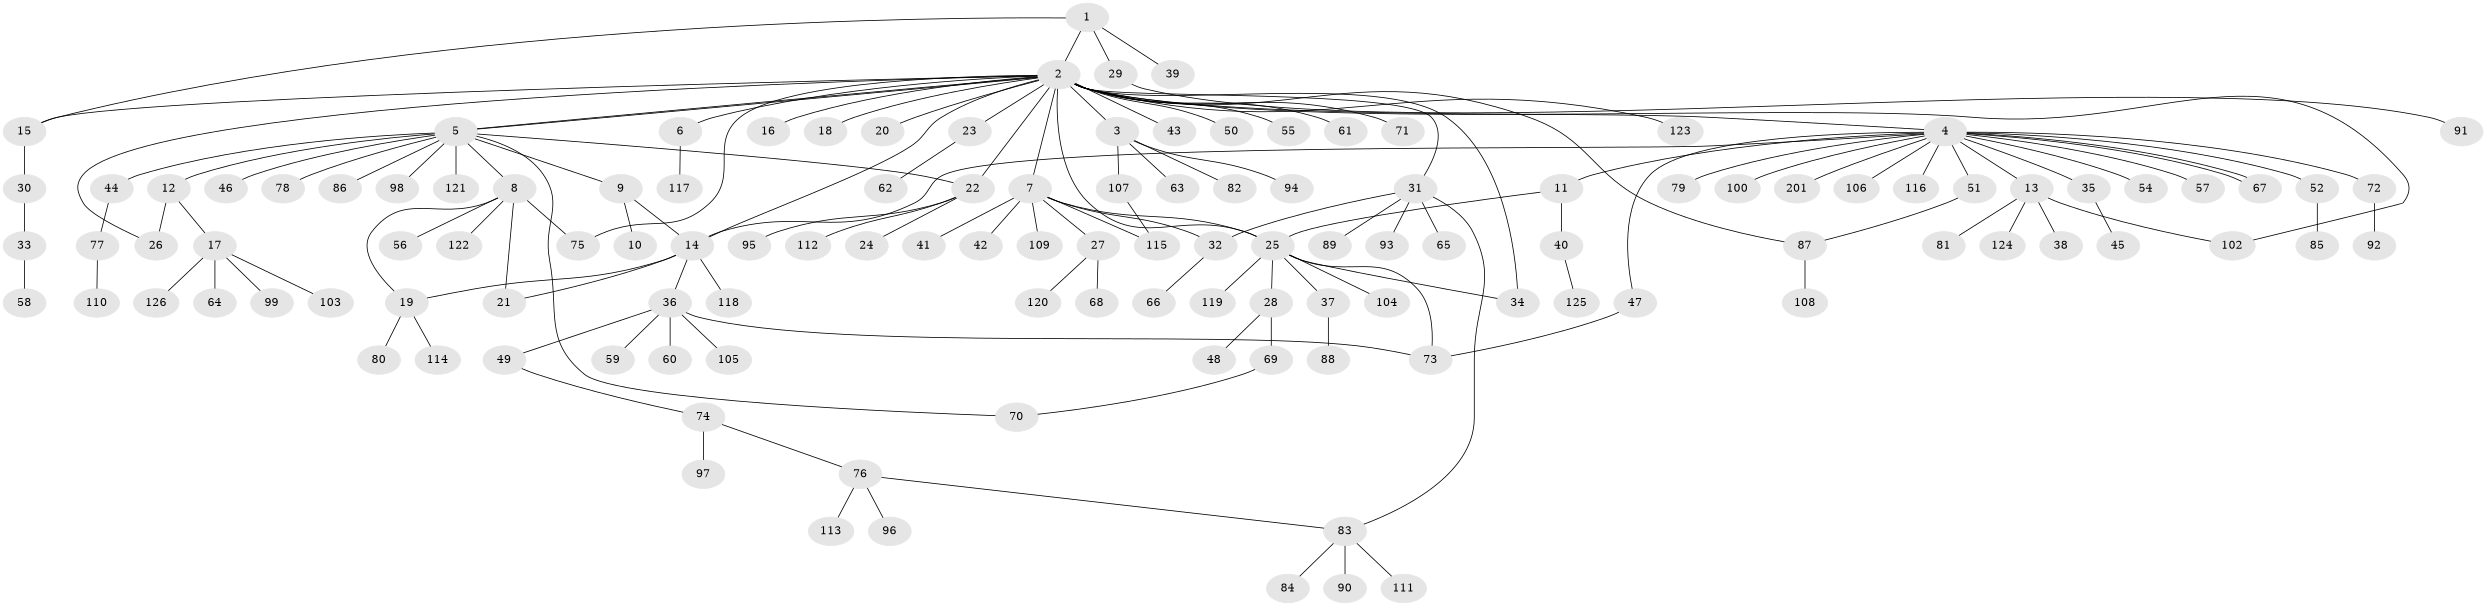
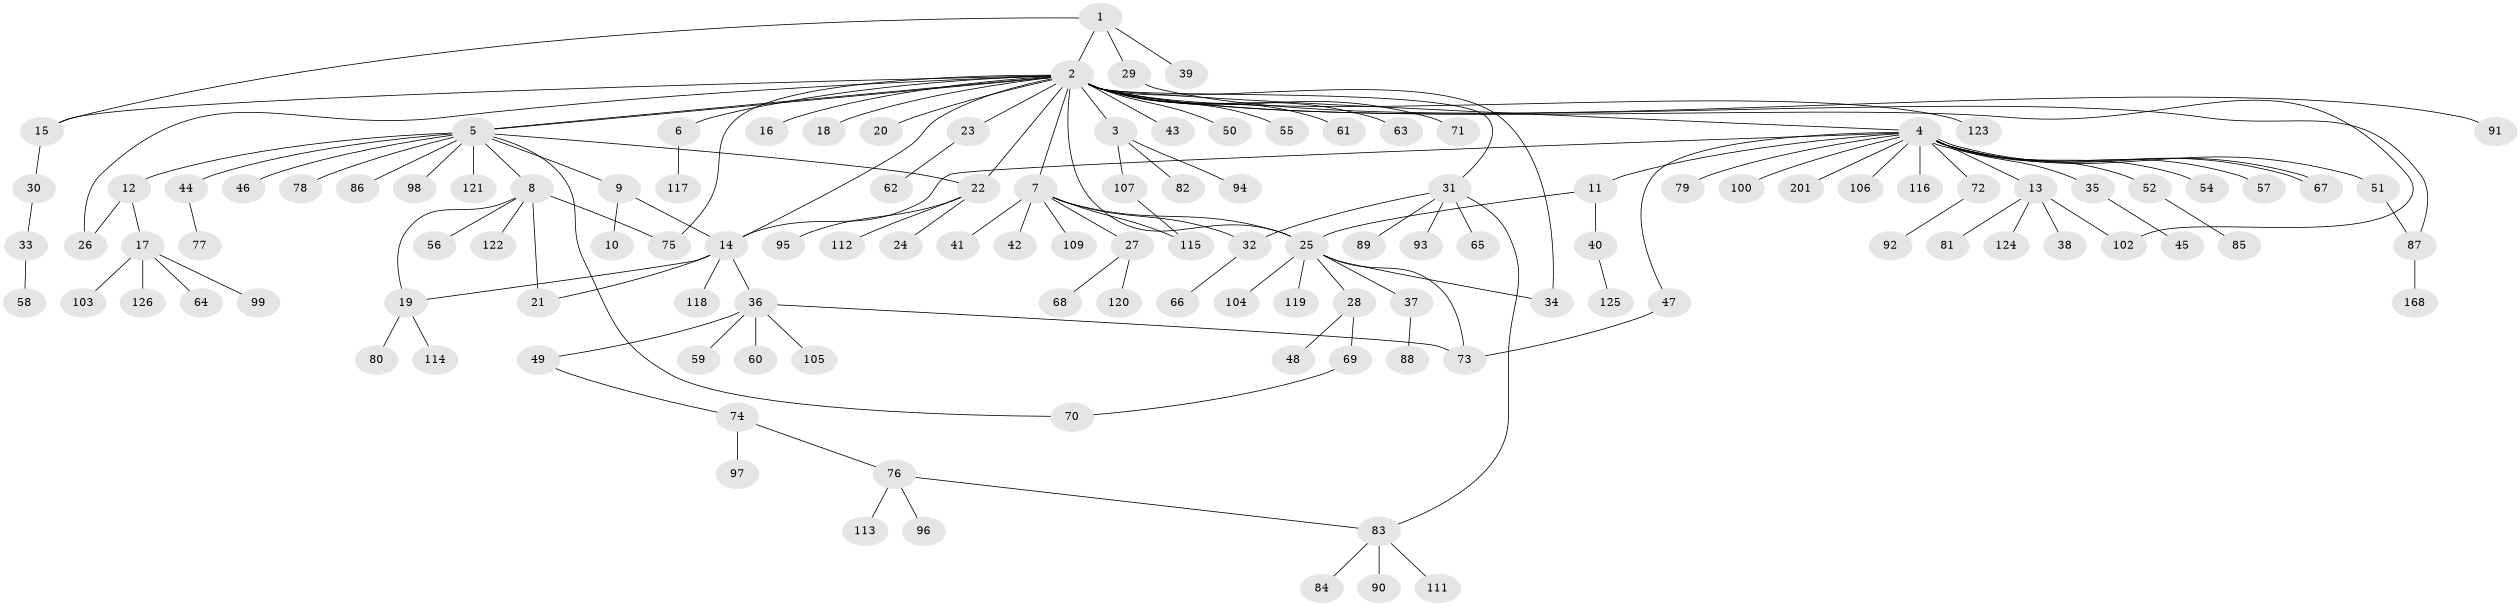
edge "3" -- "63": now "2" -- "63"
node "110": removed
node "108": label "108" -> "168"
